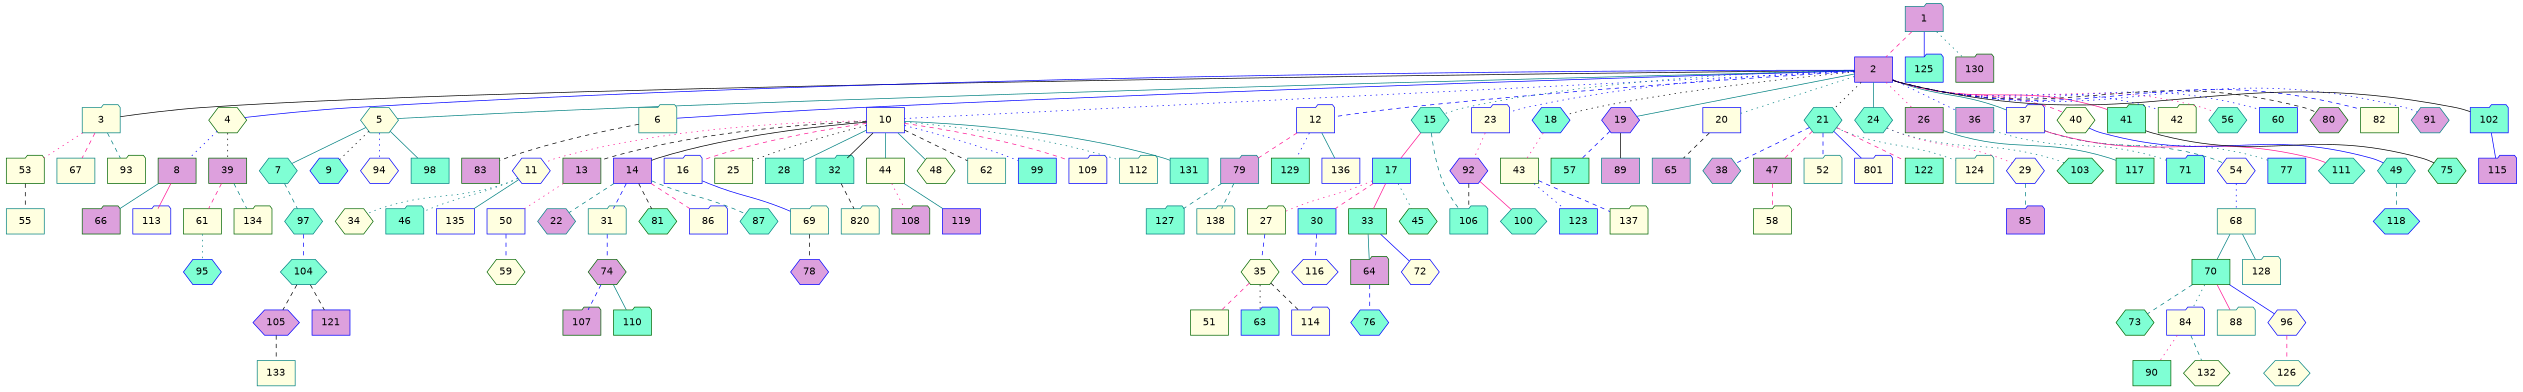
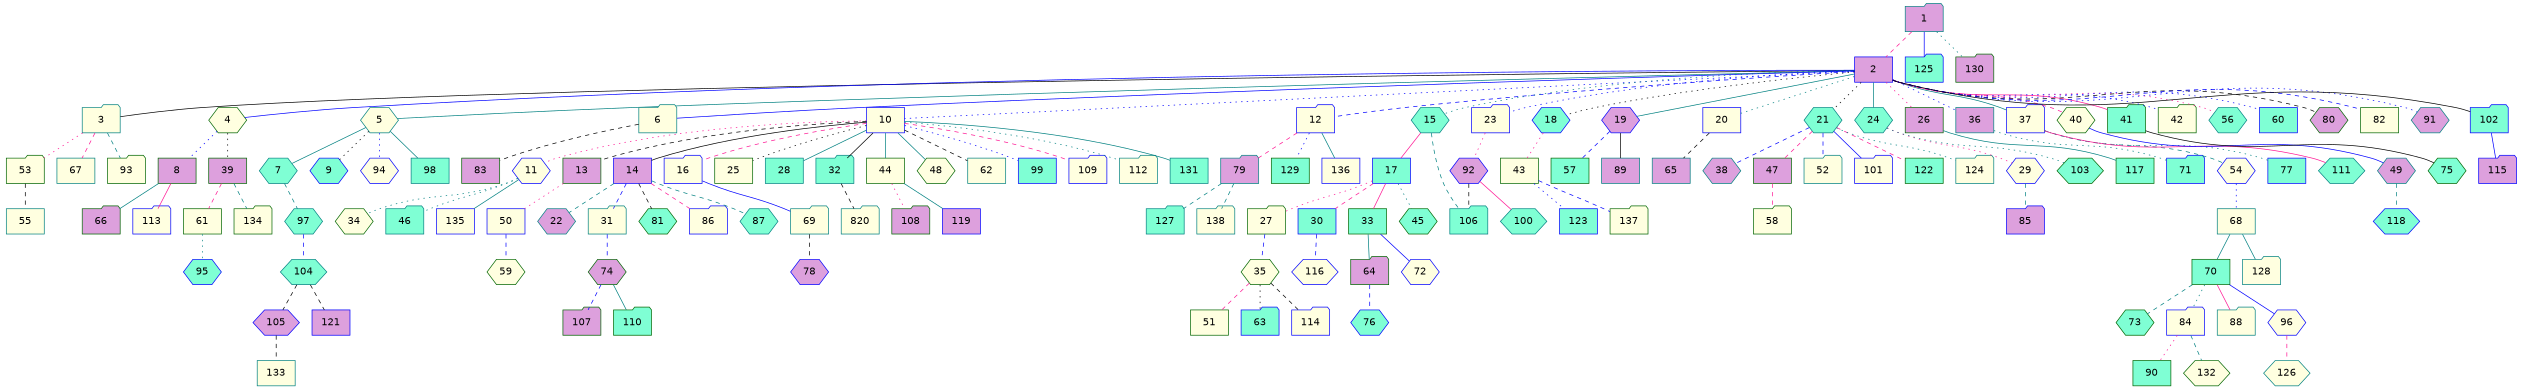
node "801": label "801" -> "101"
node "49": fillcolor aquamarine -> plum
